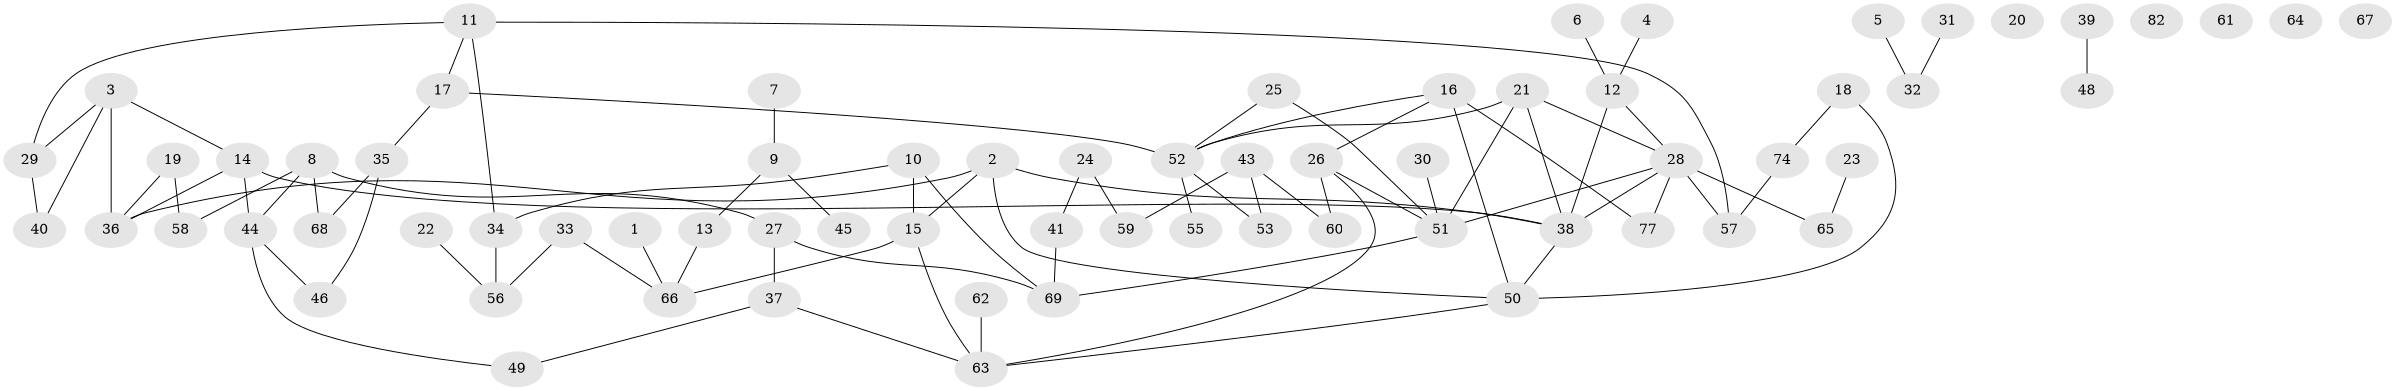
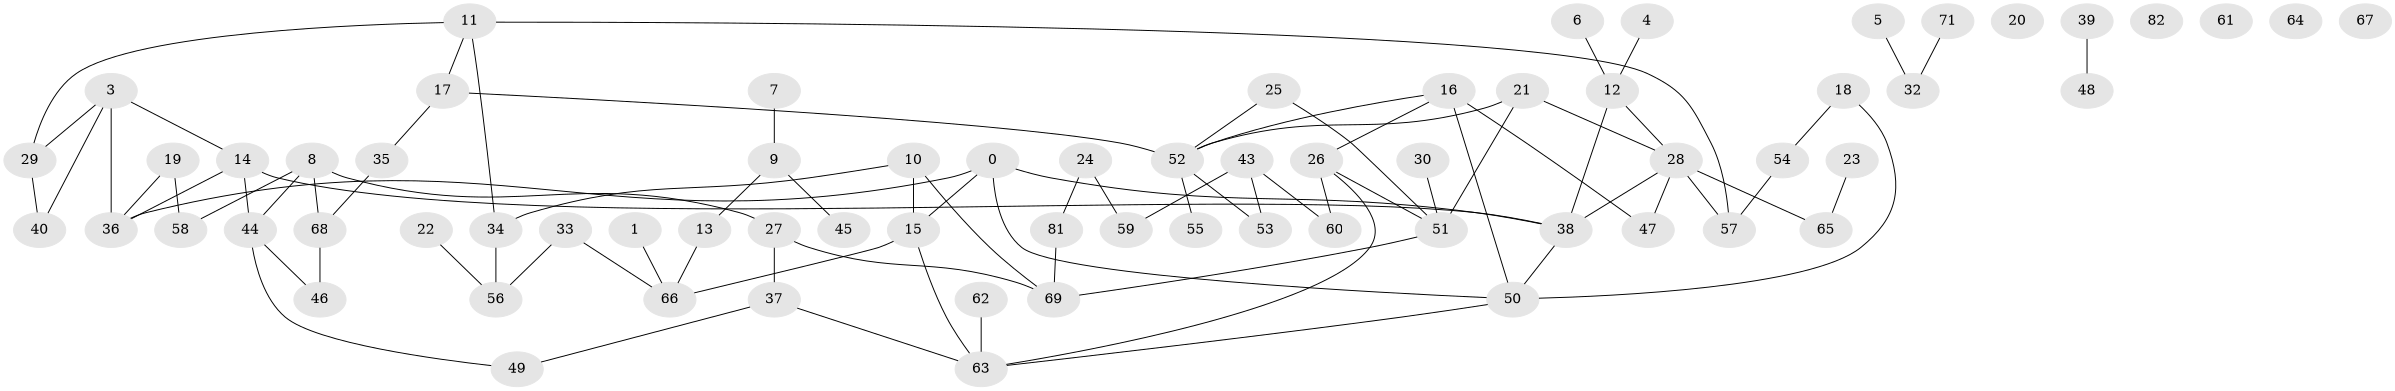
node "31": label "31" -> "71"
node "2": label "2" -> "0"
node "74": label "74" -> "54"
edge "21" -- "38": removed
edge "28" -- "51": removed
node "41": label "41" -> "81"
node "77": label "77" -> "47"
edge "35" -- "46": now "68" -- "46"
